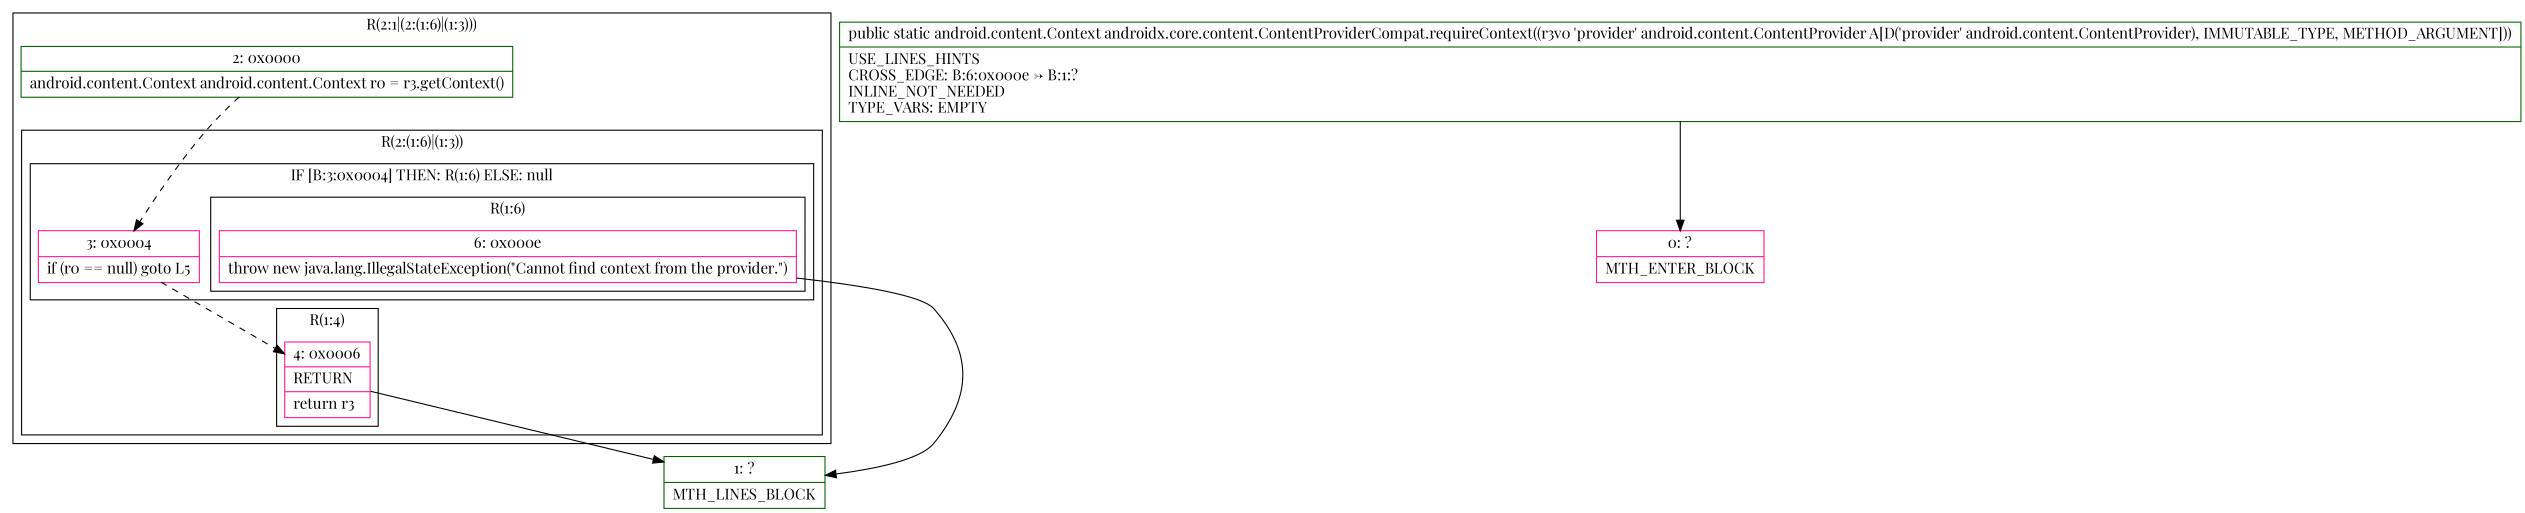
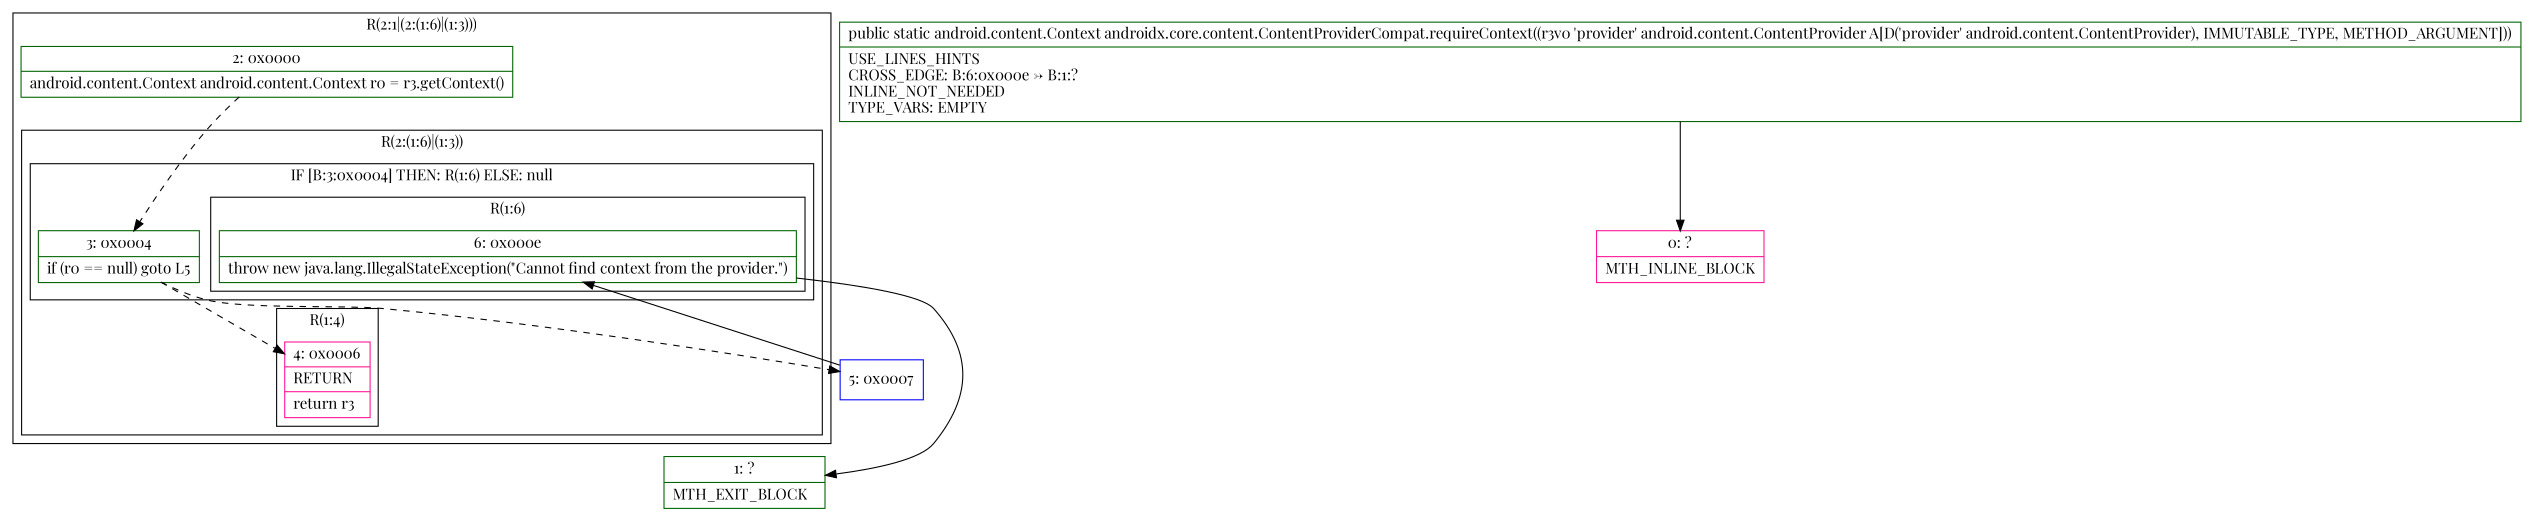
node "3: 0x0004": color deeppink -> darkgreen
node "6: 0x000e": color deeppink -> darkgreen
node "0: ?": text "MTH_ENTER_BLOCK" -> "MTH_INLINE_BLOCK"
node "5: 0x0007": added
edge "4: 0x0006" -> "1: ?": removed
node "1: ?": text "MTH_LINES_BLOCK" -> "MTH_EXIT_BLOCK"
